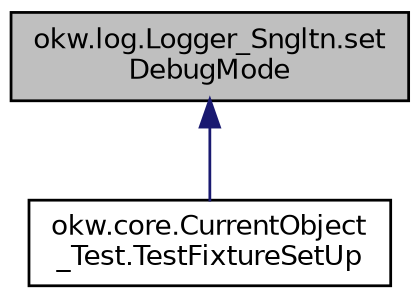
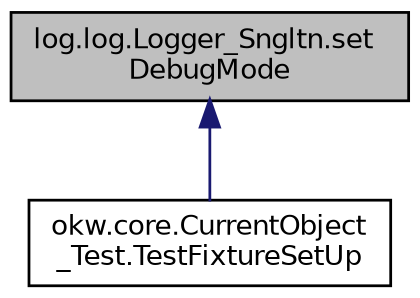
node "okw.log.Logger_Sngltn.set DebugMode": label "okw.log.Logger_Sngltn.set DebugMode" -> "log.log.Logger_Sngltn.set DebugMode"
